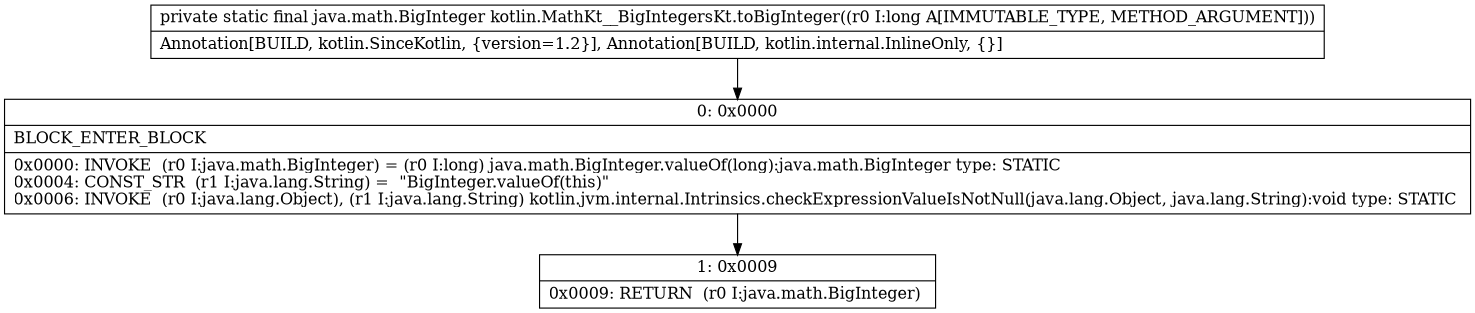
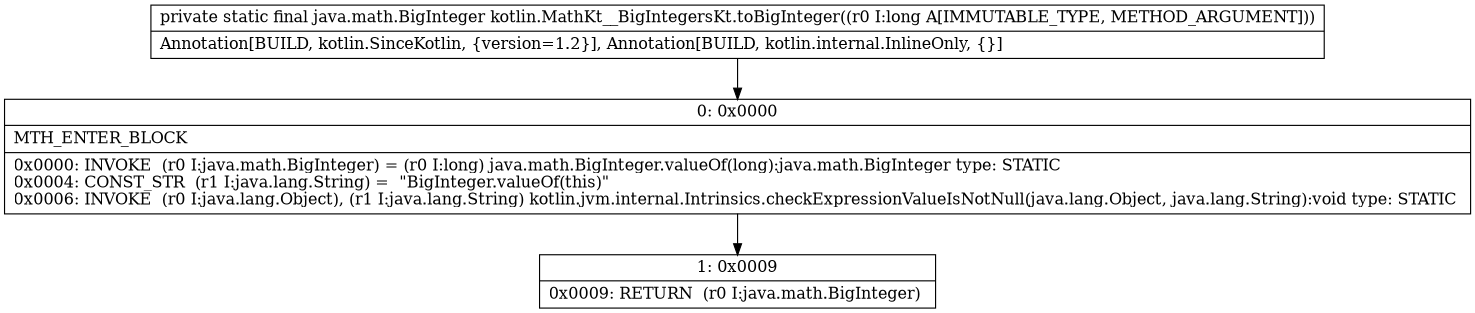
node "0: 0x0000": text "BLOCK_ENTER_BLOCK" -> "MTH_ENTER_BLOCK"
